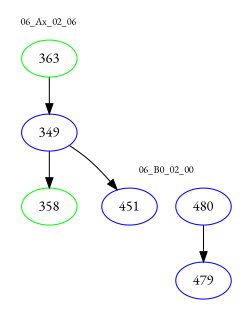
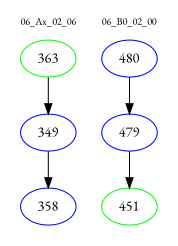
edge "349" -> "451": now "479" -> "451"
node "358": color green -> blue
node "451": color blue -> green
